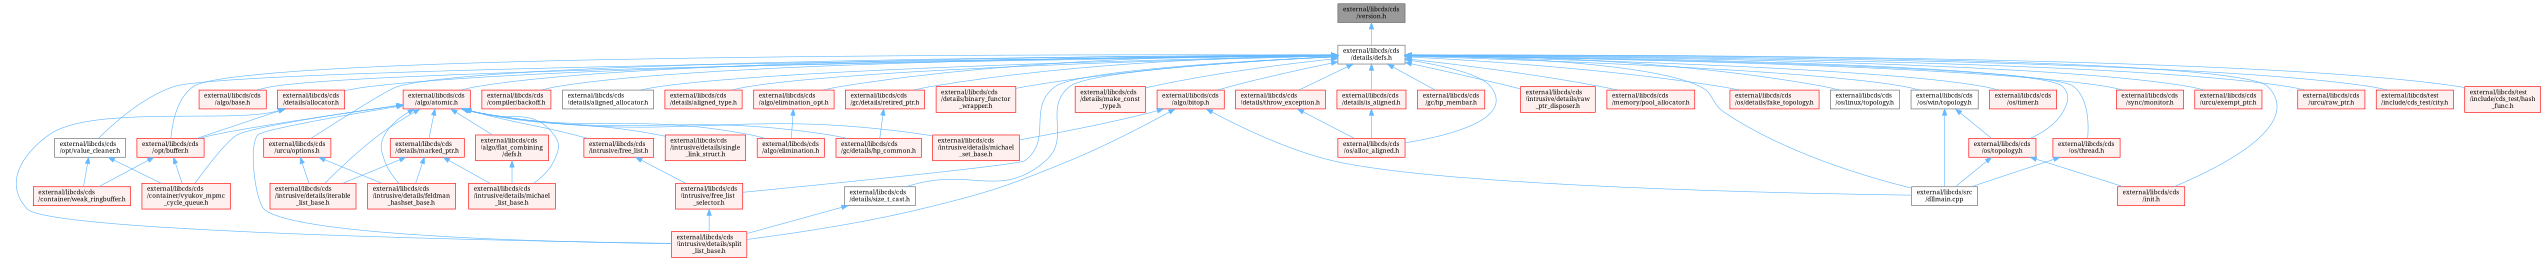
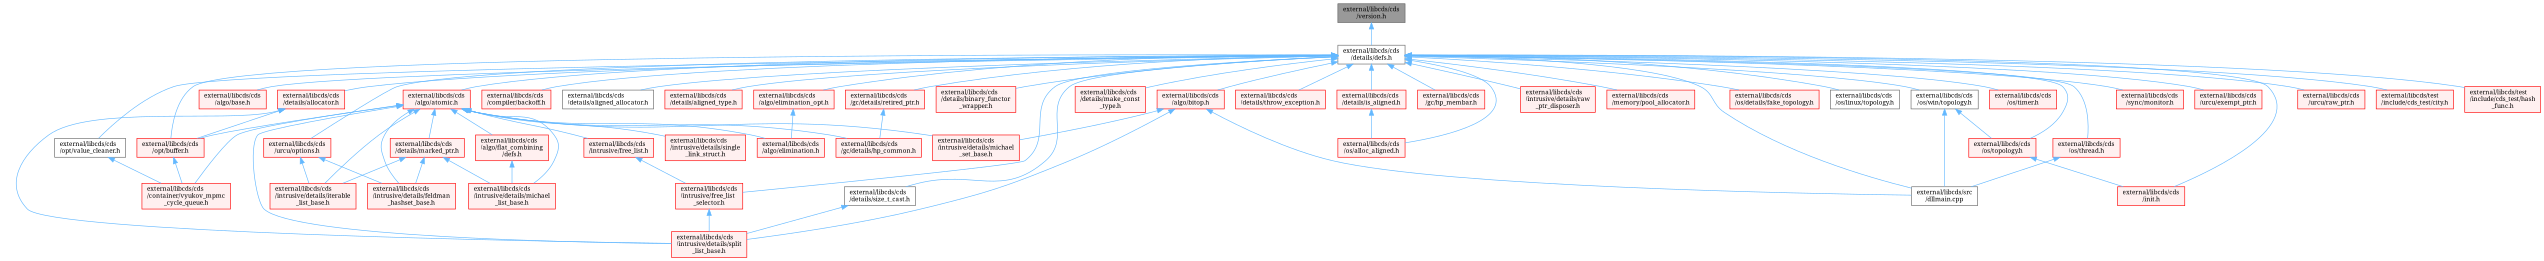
edge "external/libcds/cds /os/alloc_aligned.h" -> "external/libcds/cds /details/throw_exception.h": removed
edge "external/libcds/src /dllmain.cpp" -> "external/libcds/cds /os/topology.h": removed
node "external/libcds/cds /container/weak_ringbuffer.h": removed
